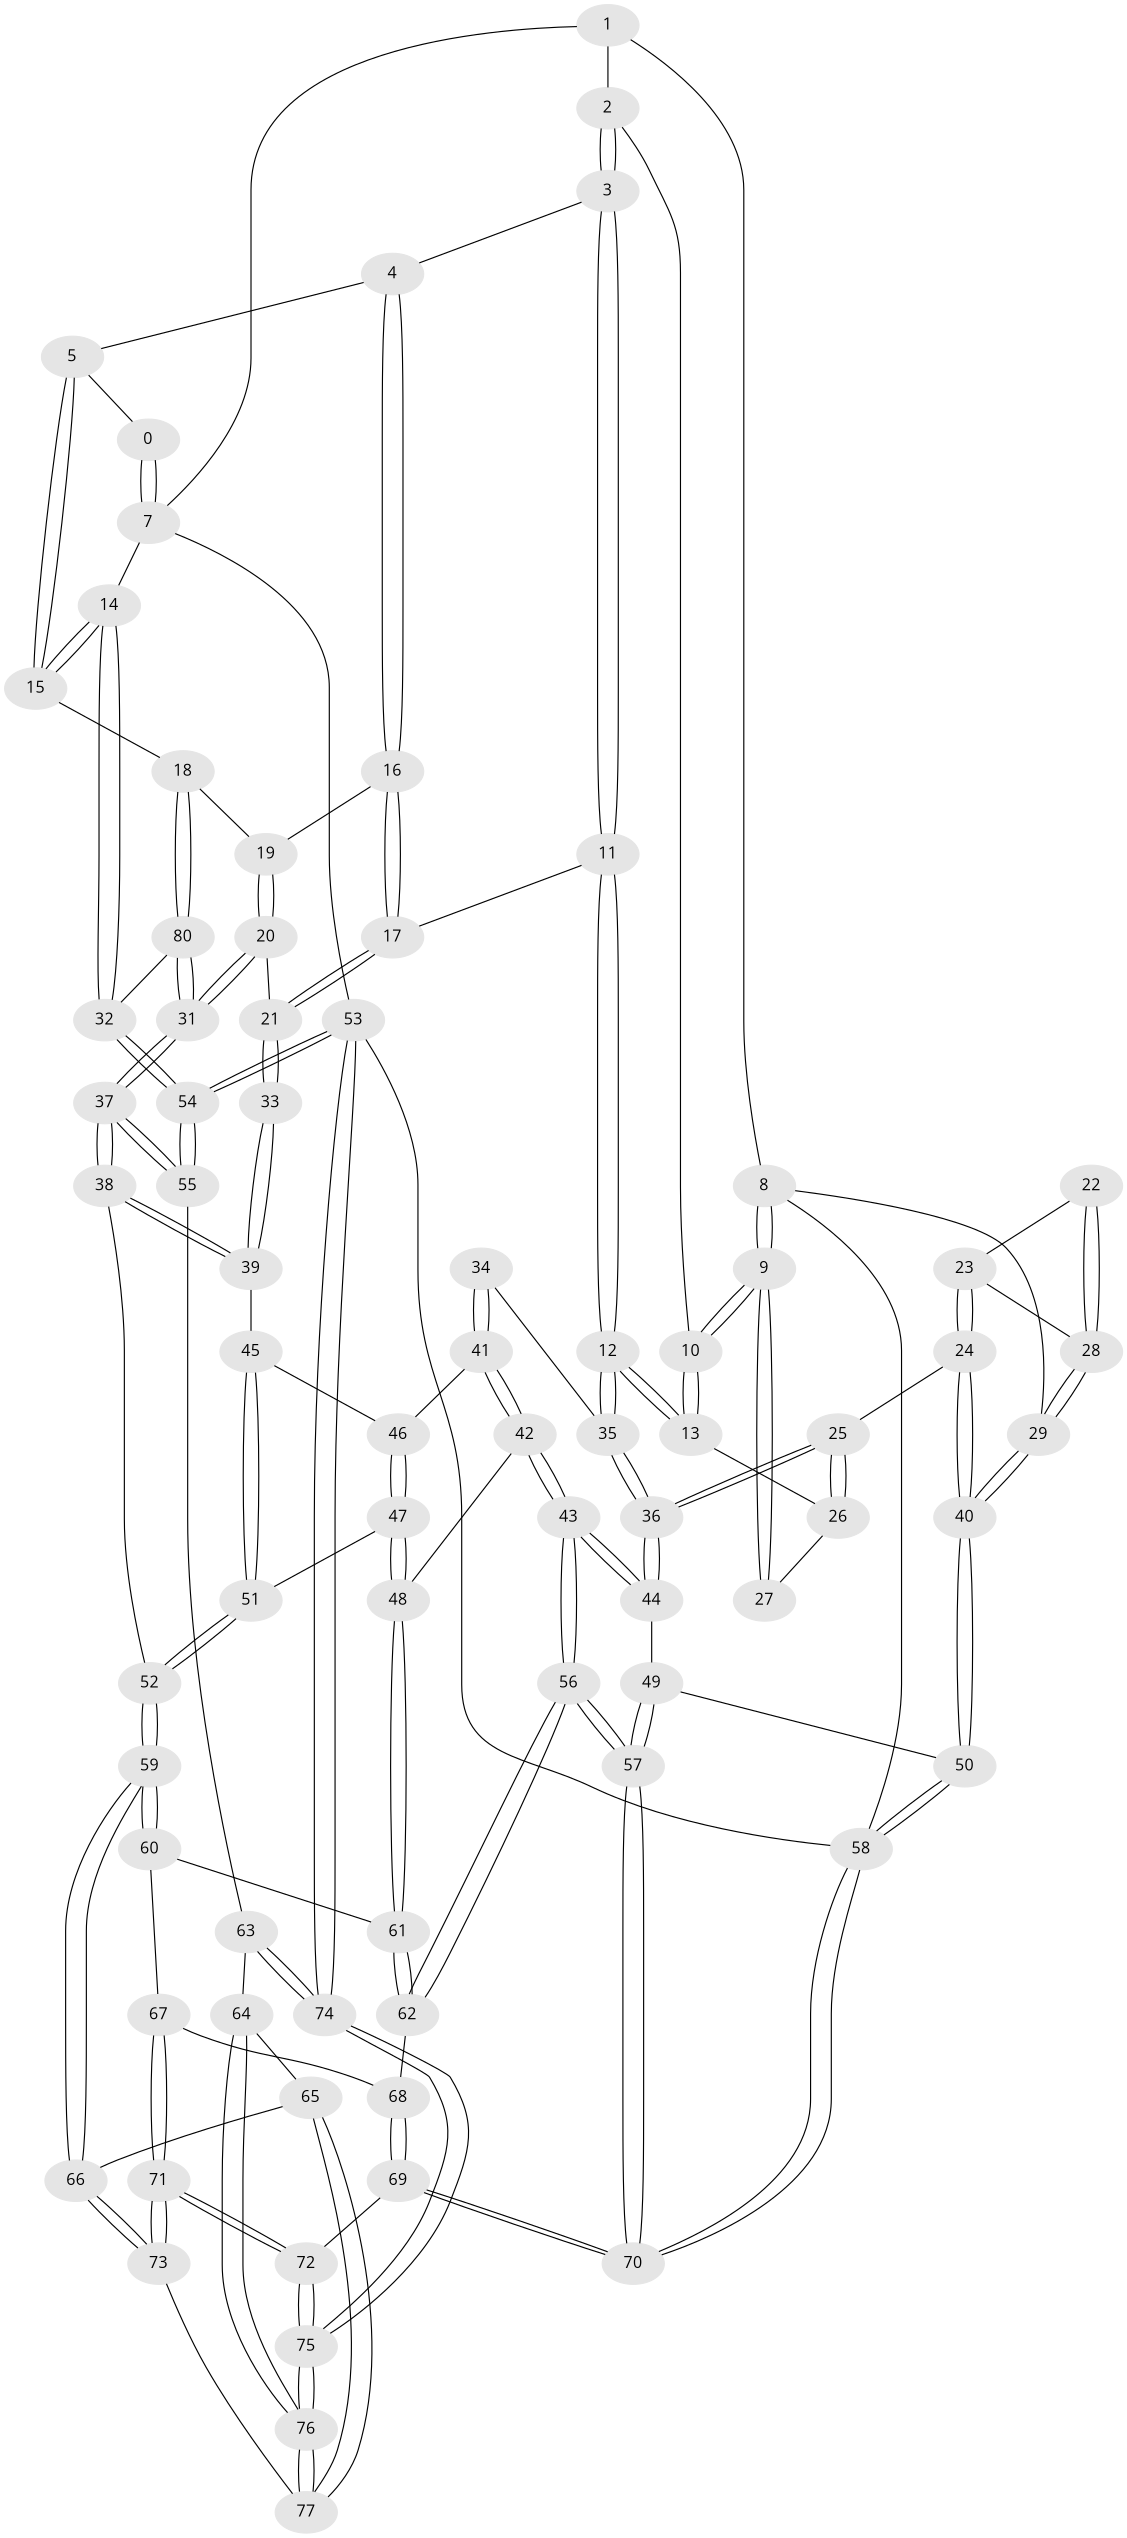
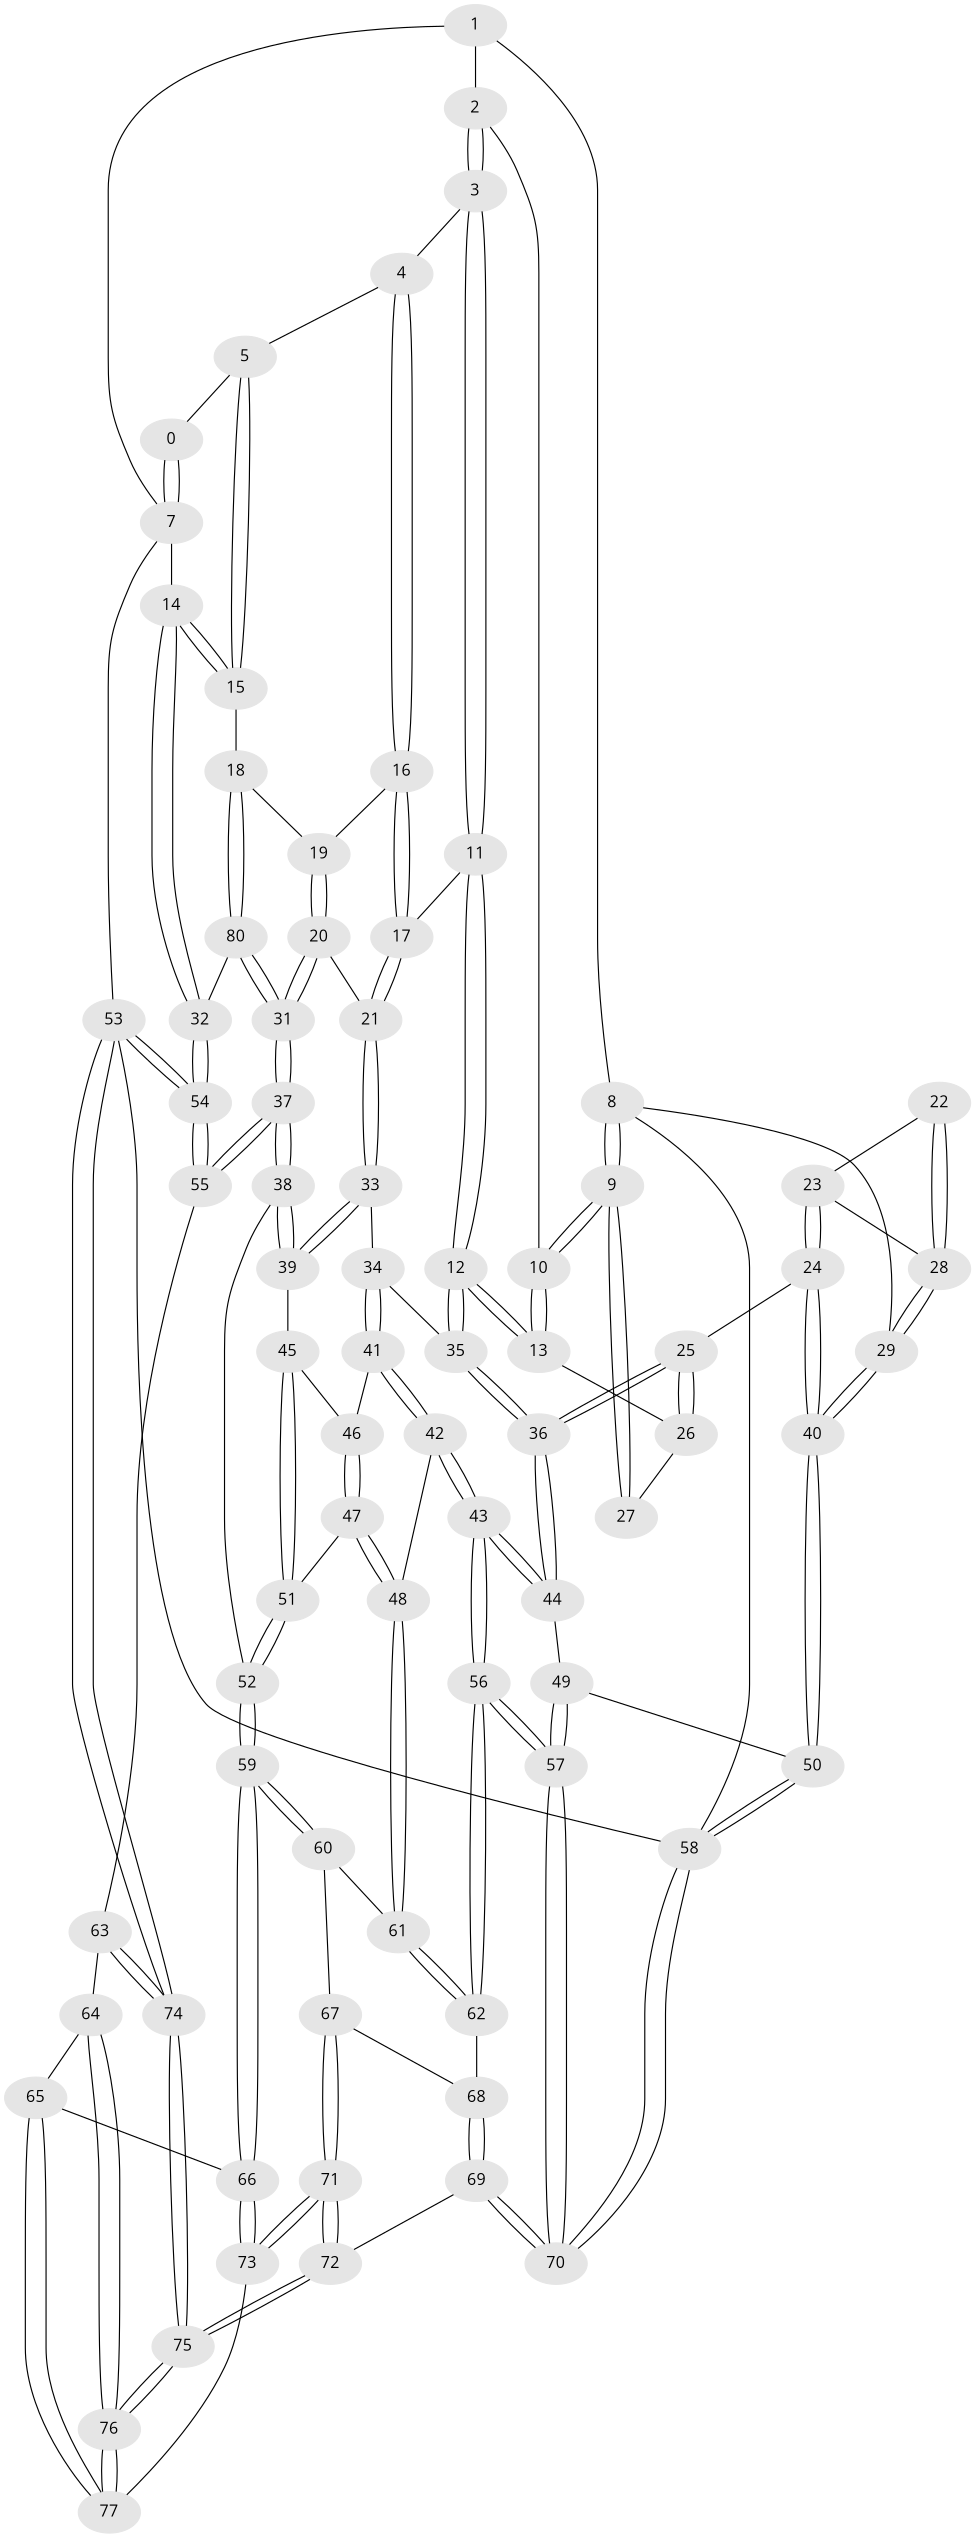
edge "33" -- "34": added
